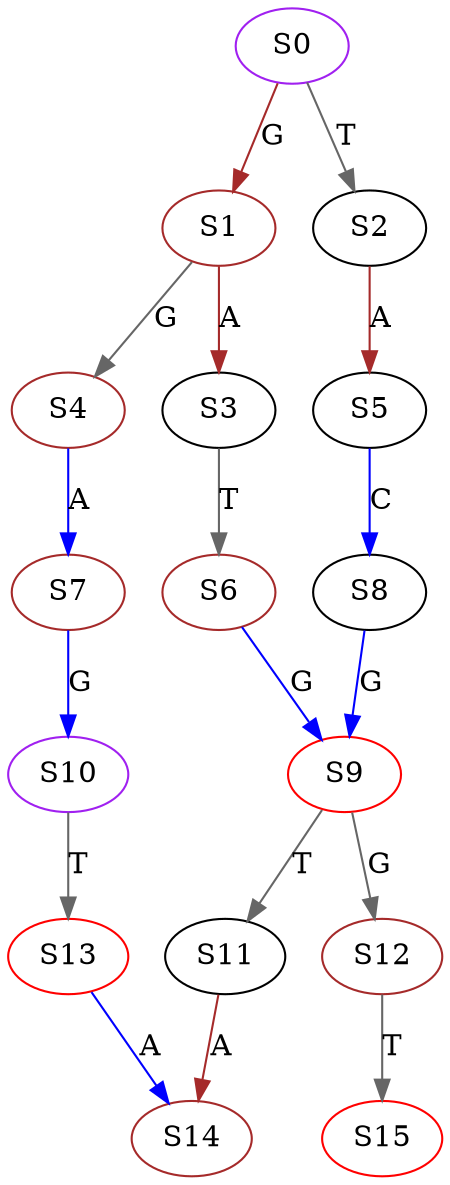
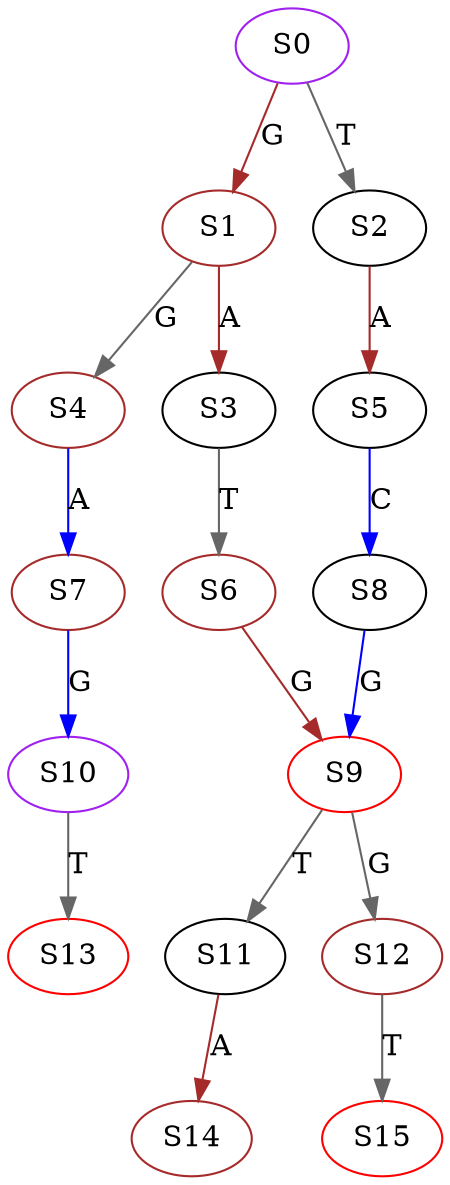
edge "S6" -> "S9": color blue -> brown
edge "S13" -> "S14": removed, label "A"
